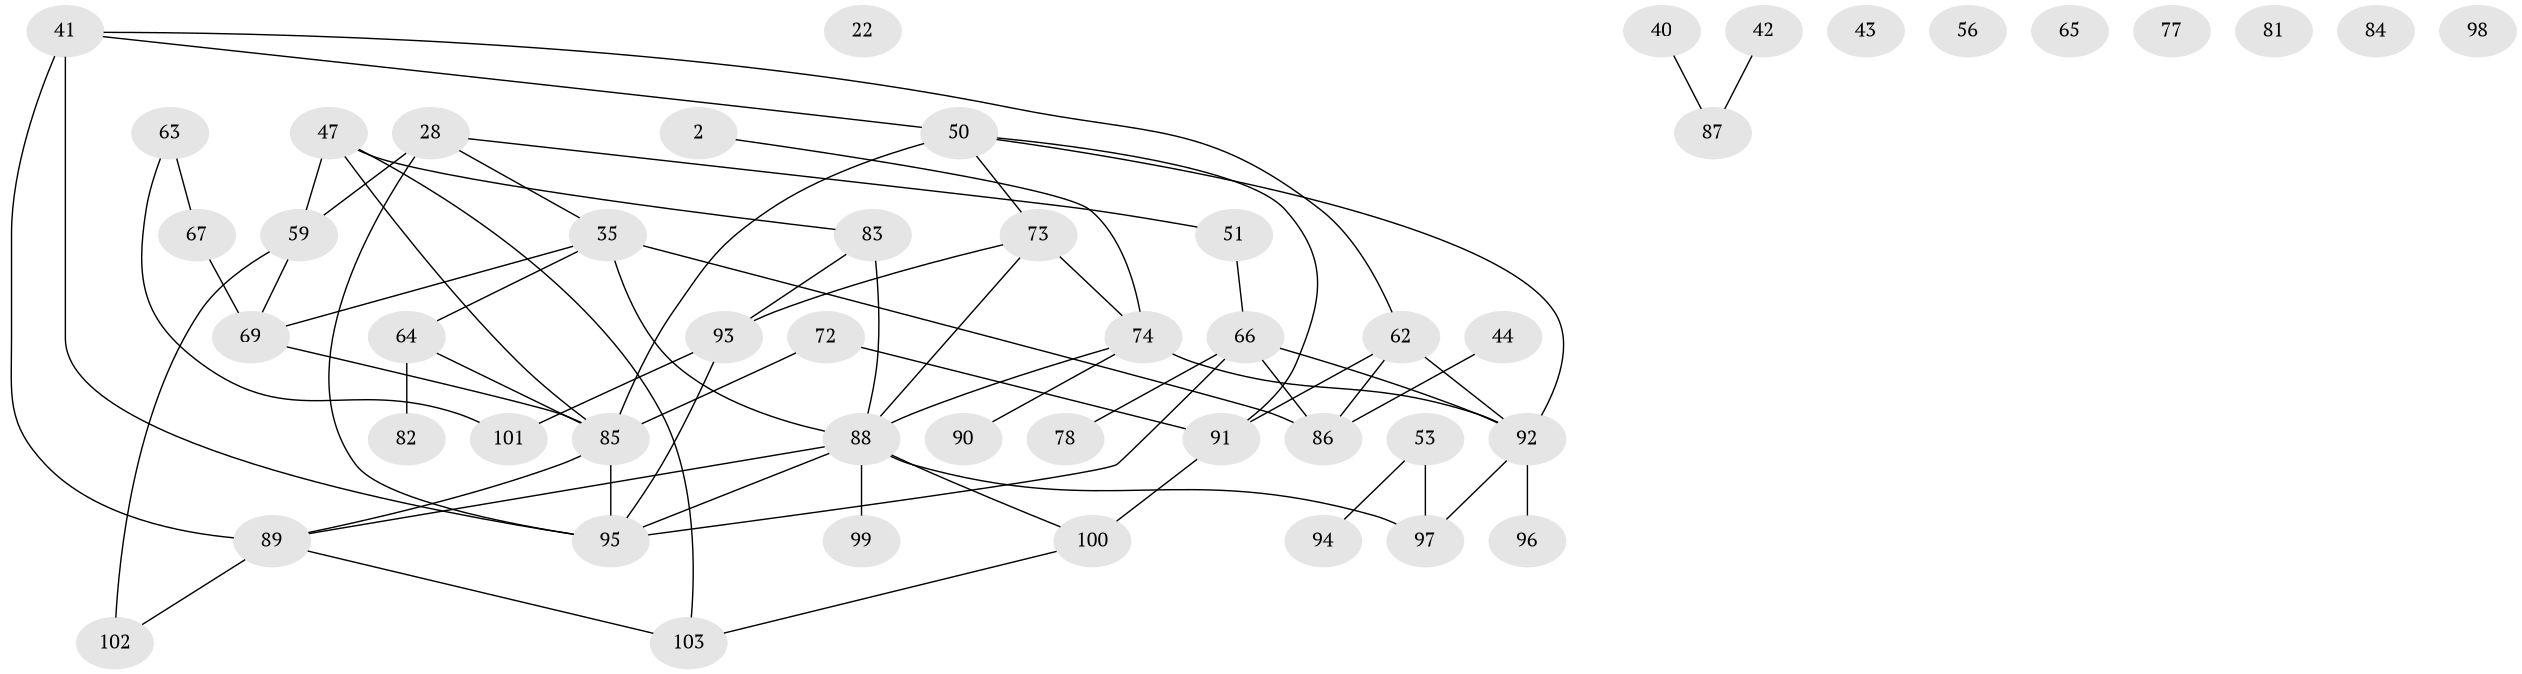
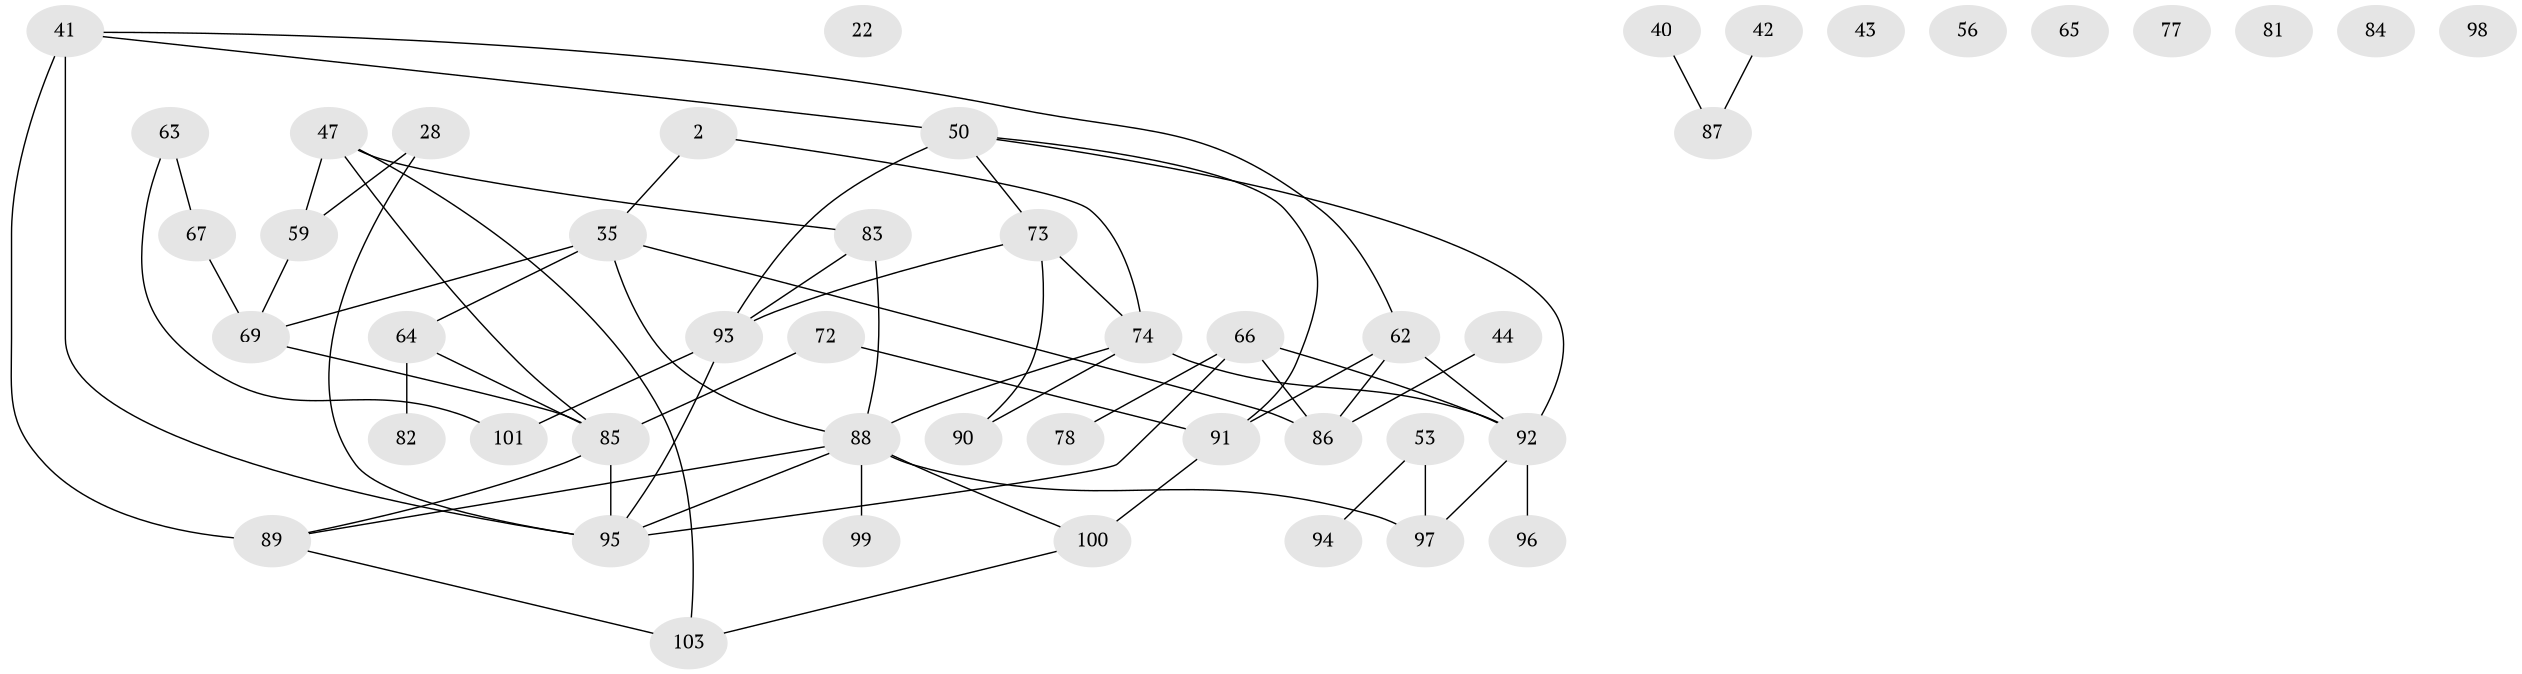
edge "28" -- "35": now "2" -- "35"
node "51": removed
edge "50" -- "85": now "50" -- "93"
edge "73" -- "88": now "73" -- "90"
node "102": removed
